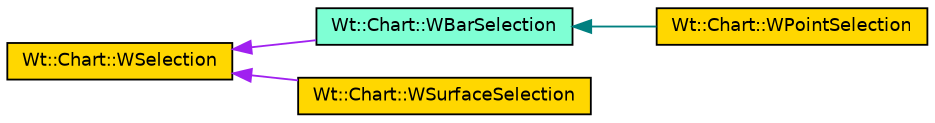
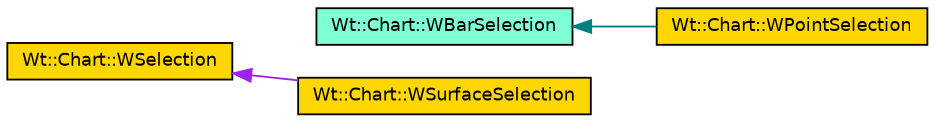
edge "Wt::Chart::WBarSelection" -> "Wt::Chart::WSelection": removed
